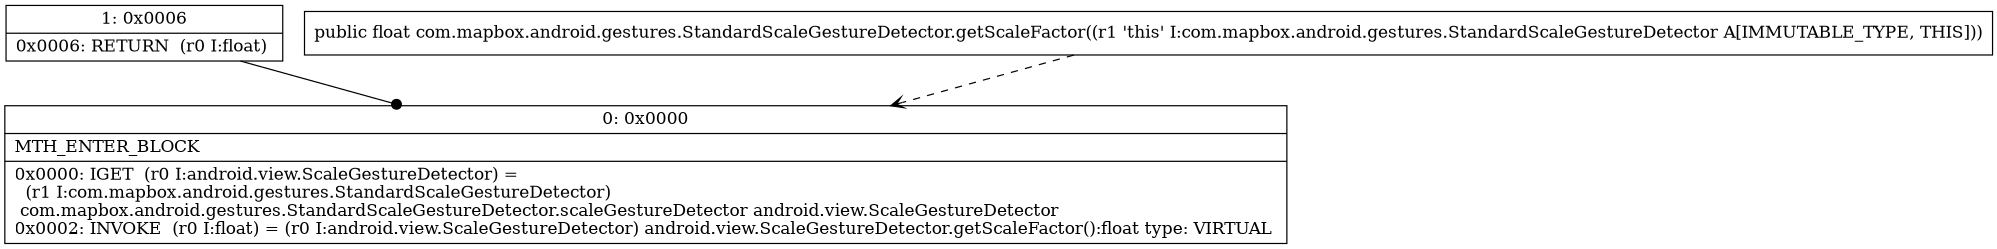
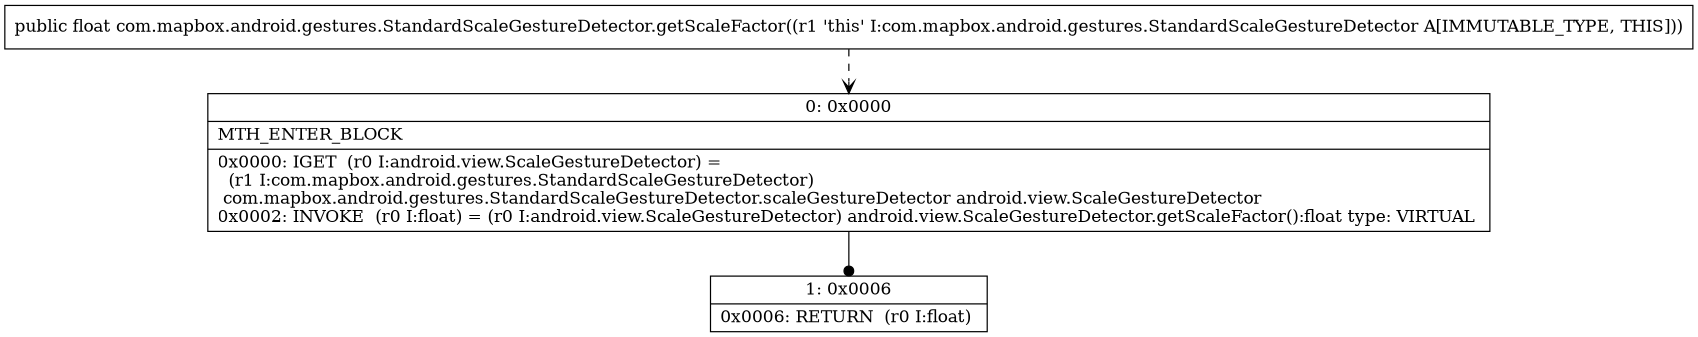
edge "1: 0x0006" -> "0: 0x0000": reversed
